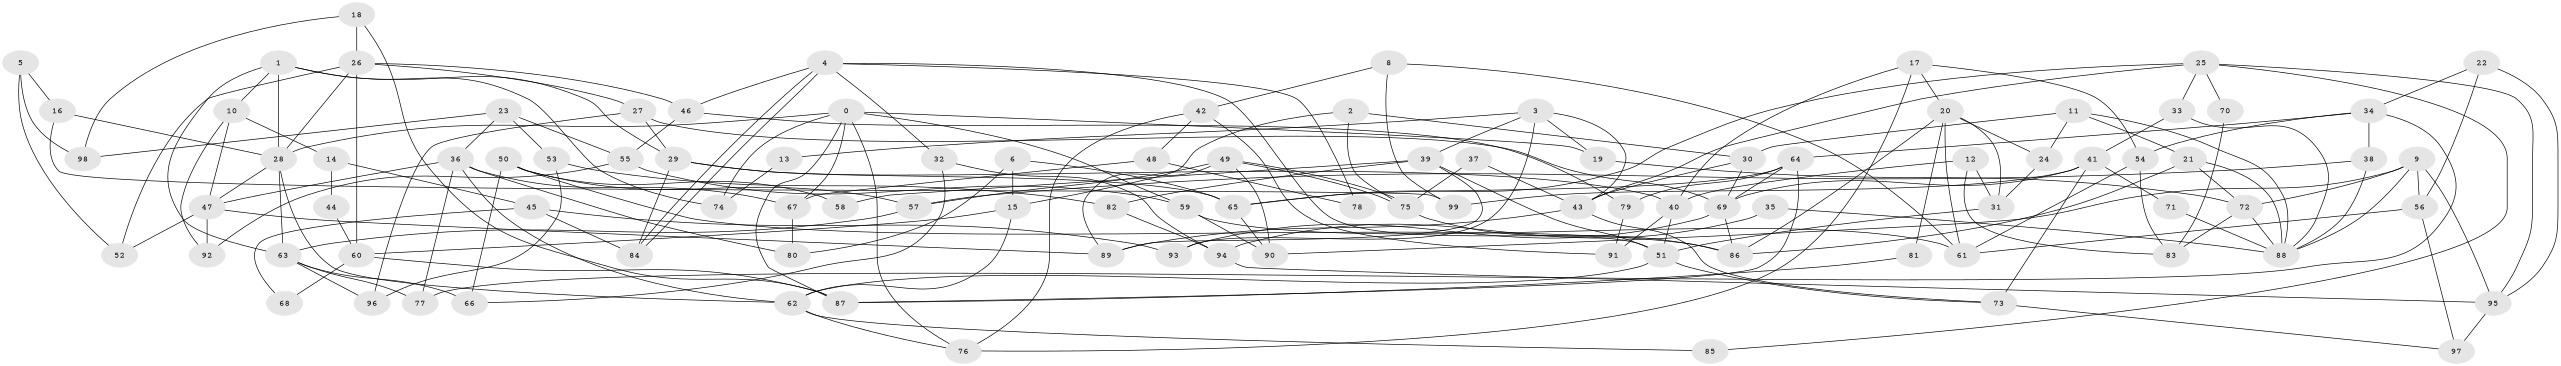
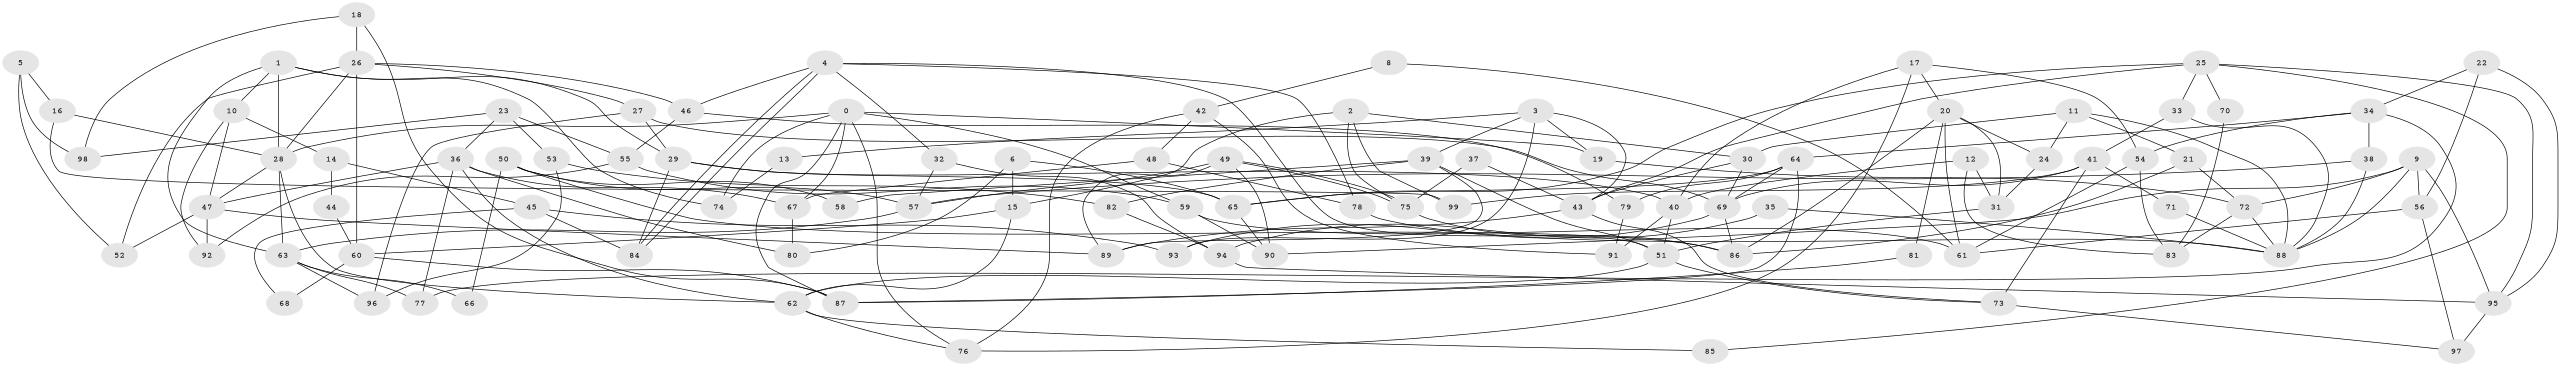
edge "8" -- "99": now "2" -- "99"
edge "21" -- "88": now "78" -- "88"
edge "32" -- "66": now "32" -- "57"
